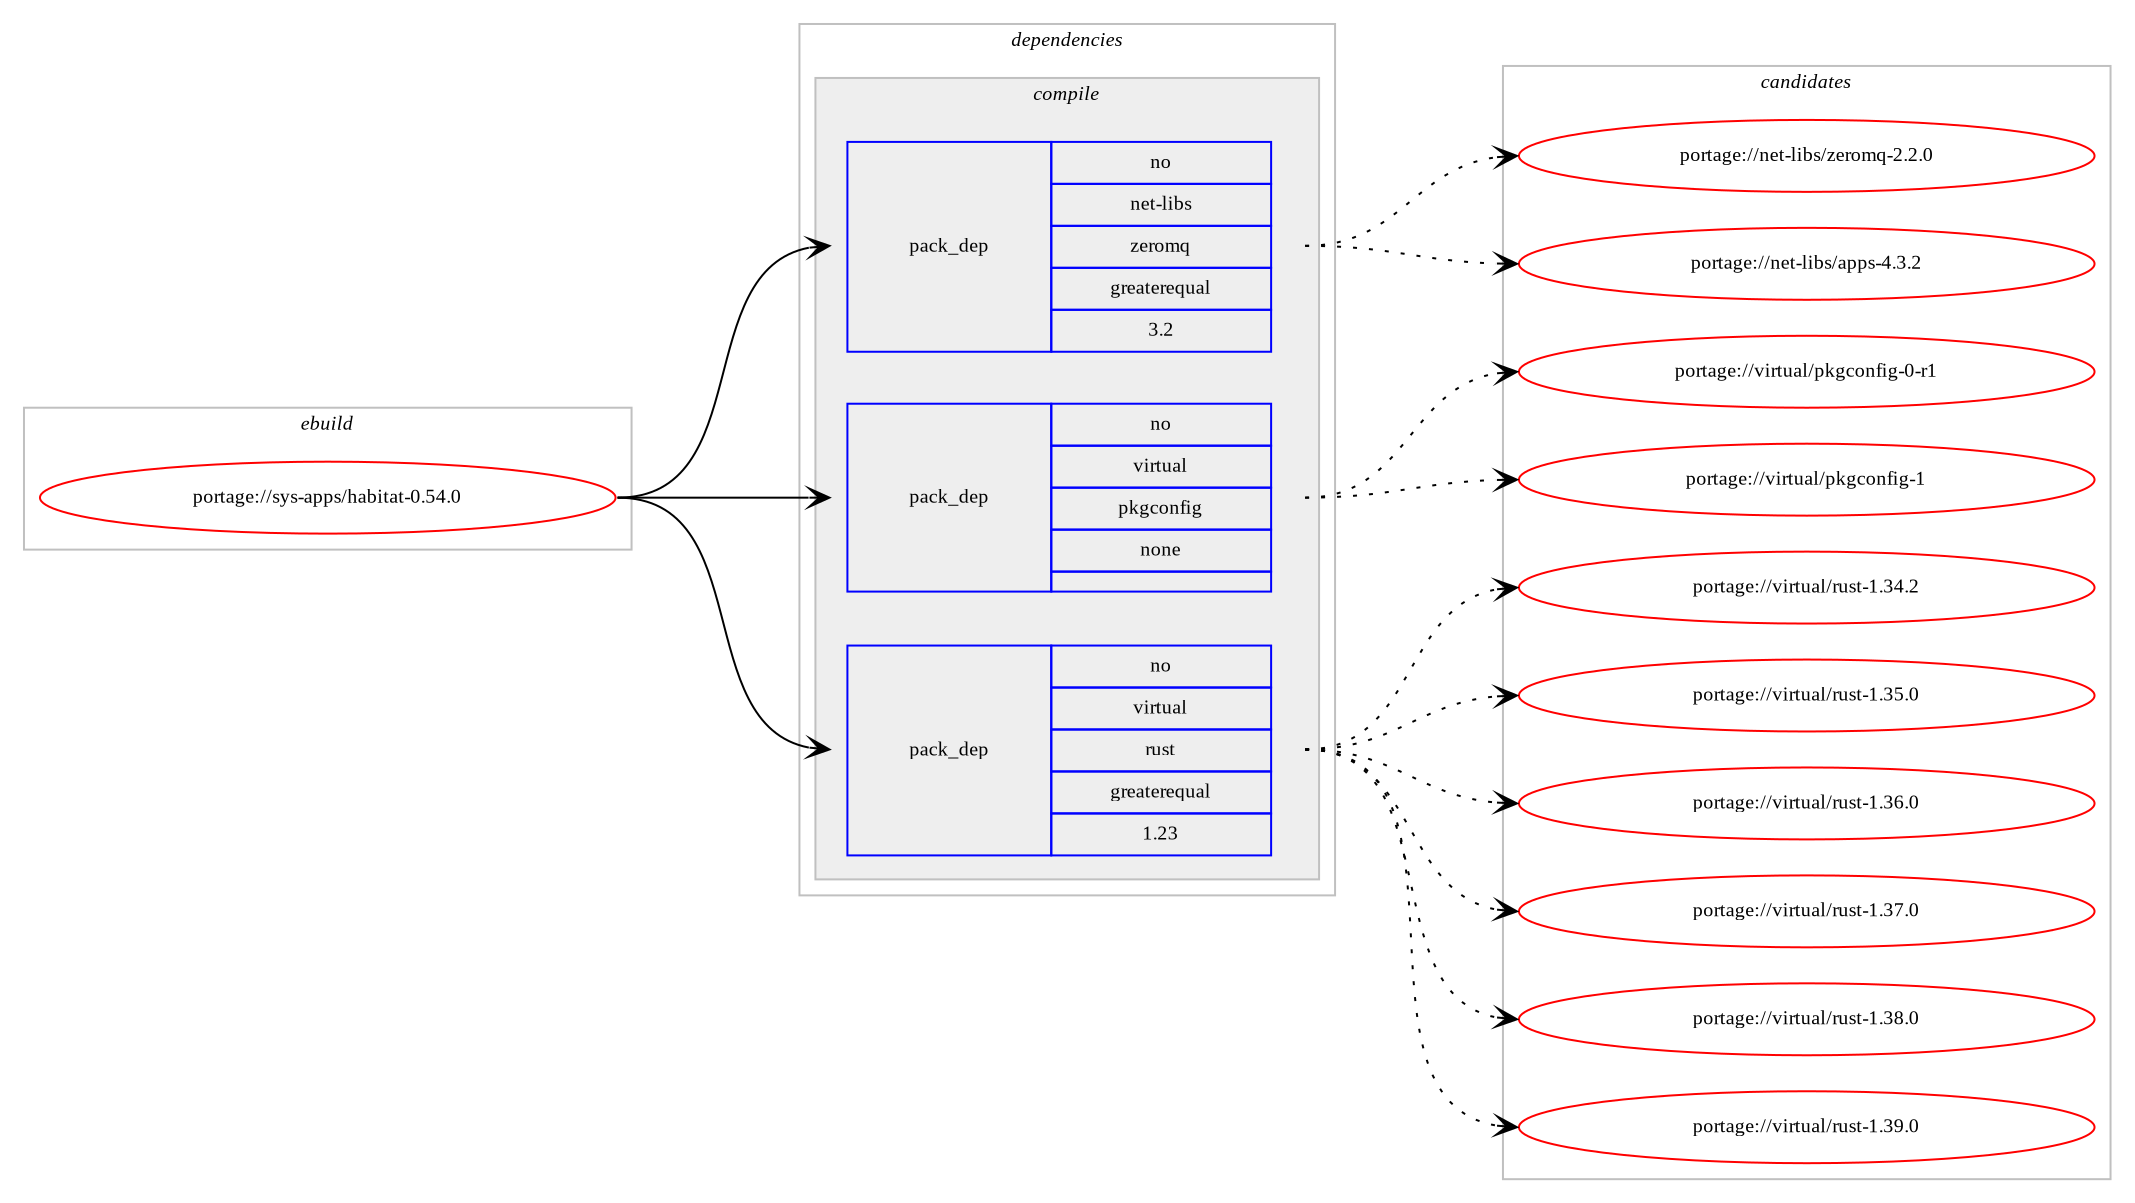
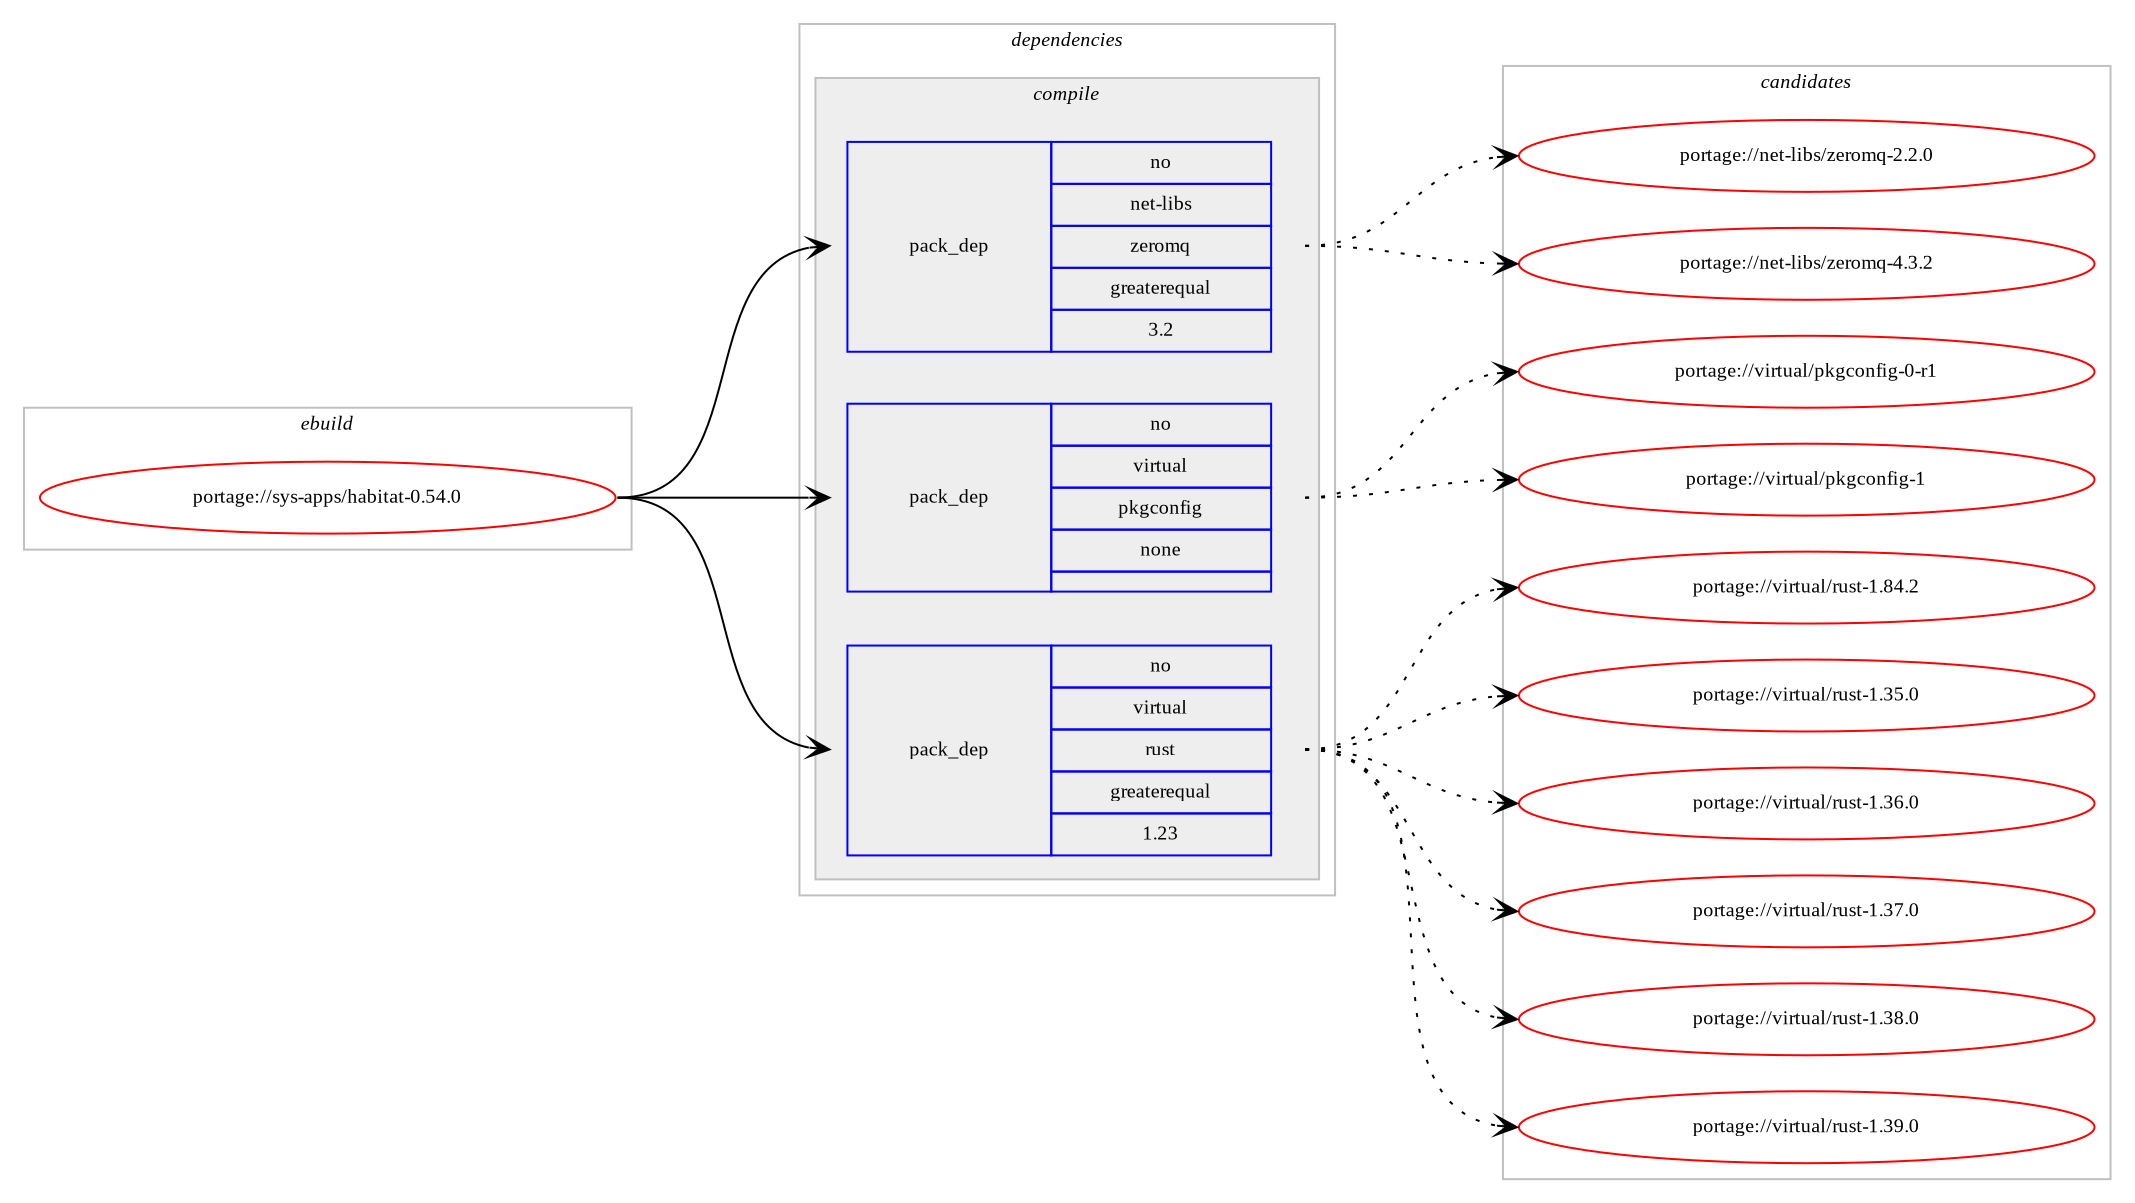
node "portage://net-libs/apps-4.3.2": label "portage://net-libs/apps-4.3.2" -> "portage://net-libs/zeromq-4.3.2"
node "portage://virtual/rust-1.34.2": label "portage://virtual/rust-1.34.2" -> "portage://virtual/rust-1.84.2"
